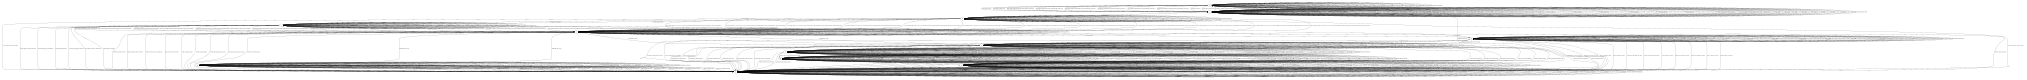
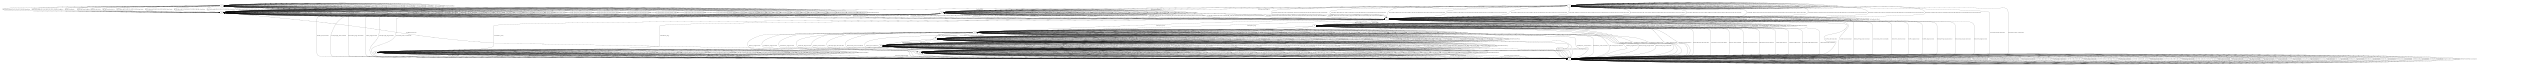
edge "s1" -> "s2": reversed
